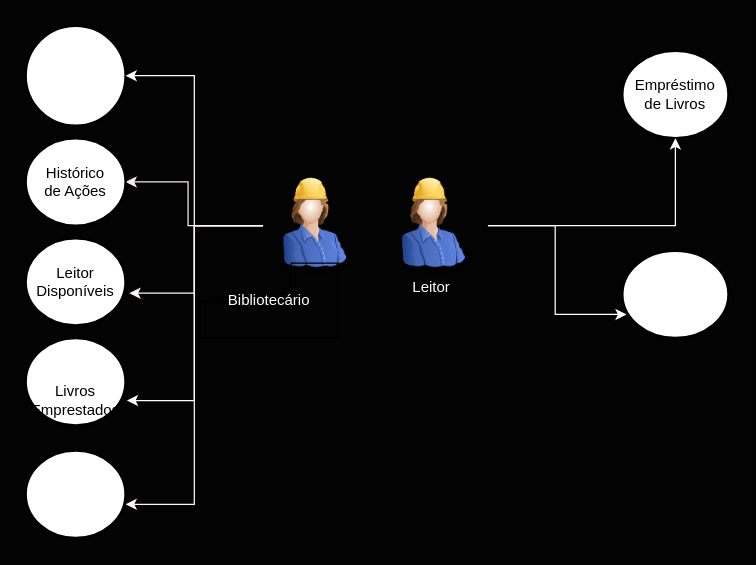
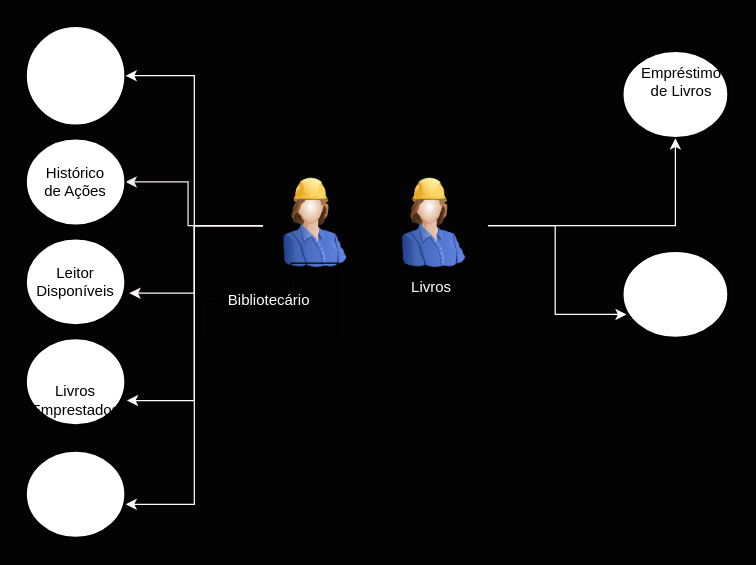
node "Empréstimo de Livros": moved (676, 94) -> (682, 82)
node "Leitor": label "Leitor" -> "Livros"
